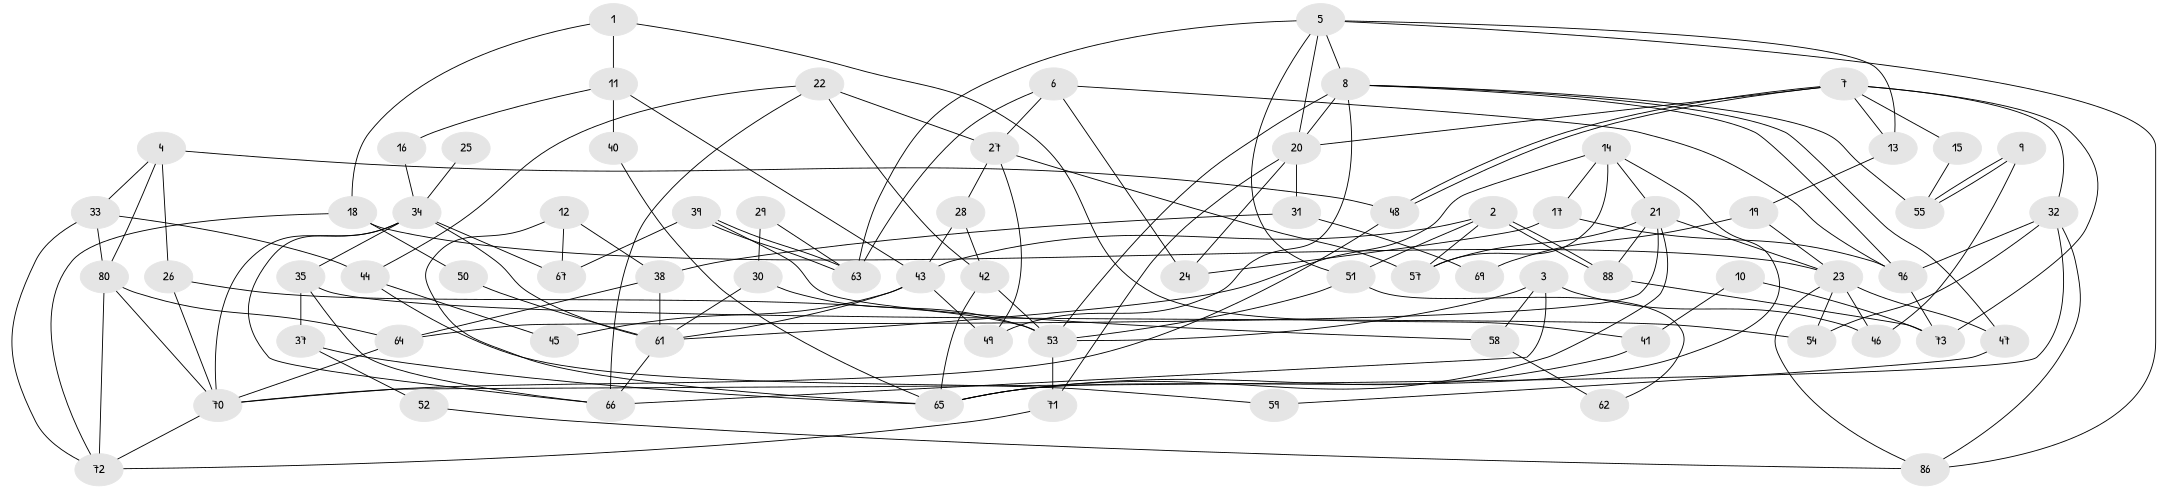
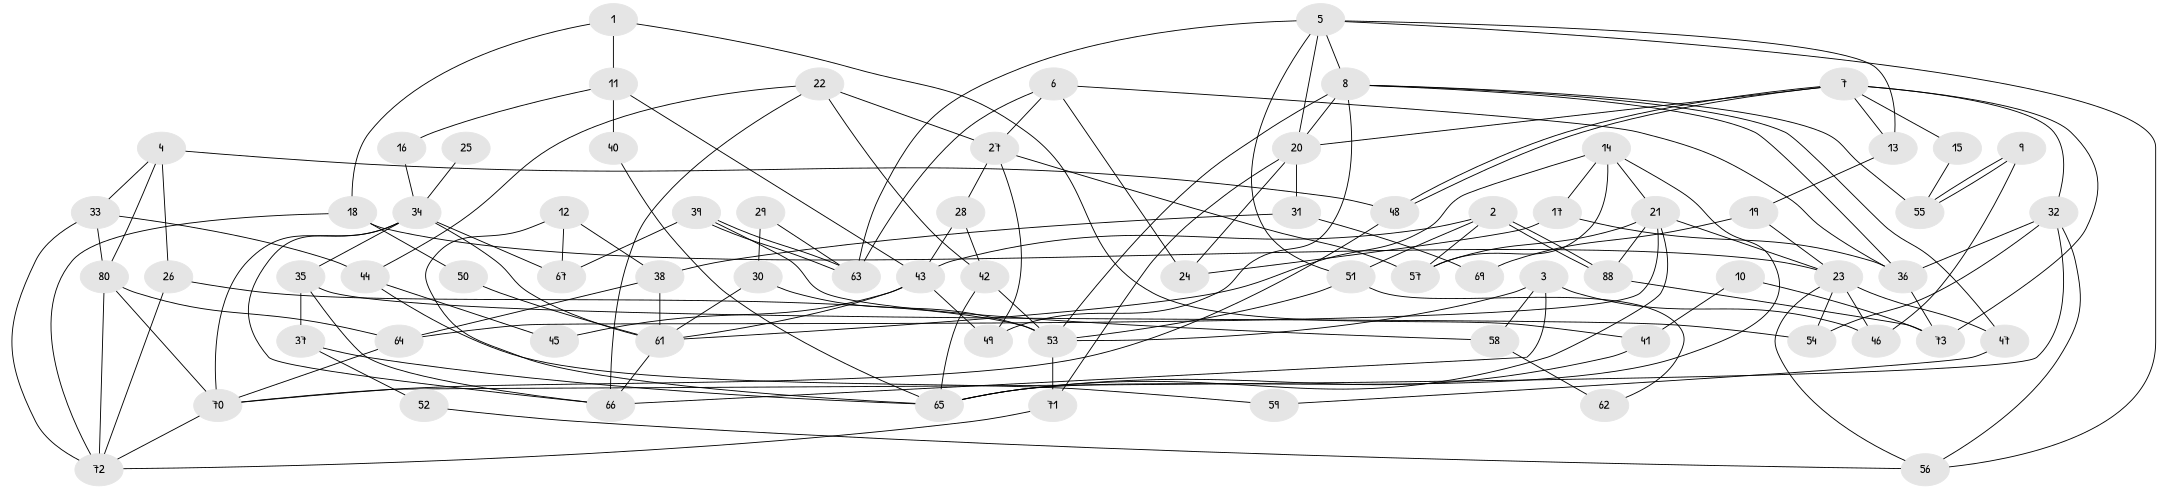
node "96": label "96" -> "36"
edge "26" -- "70": now "26" -- "72"
node "86": label "86" -> "56"
